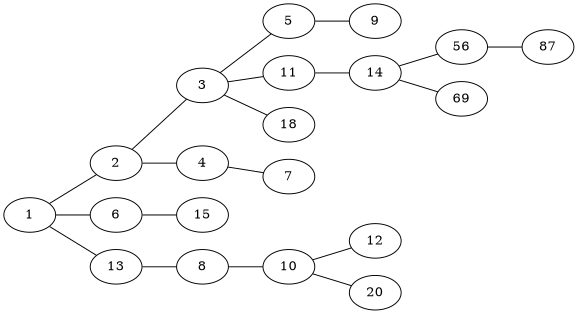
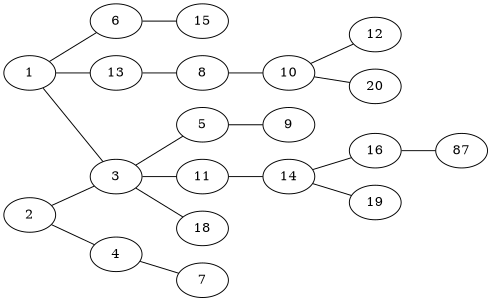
node "56": label "56" -> "16"
node "69": label "69" -> "19"
edge "2" -- "1": now "3" -- "1"
